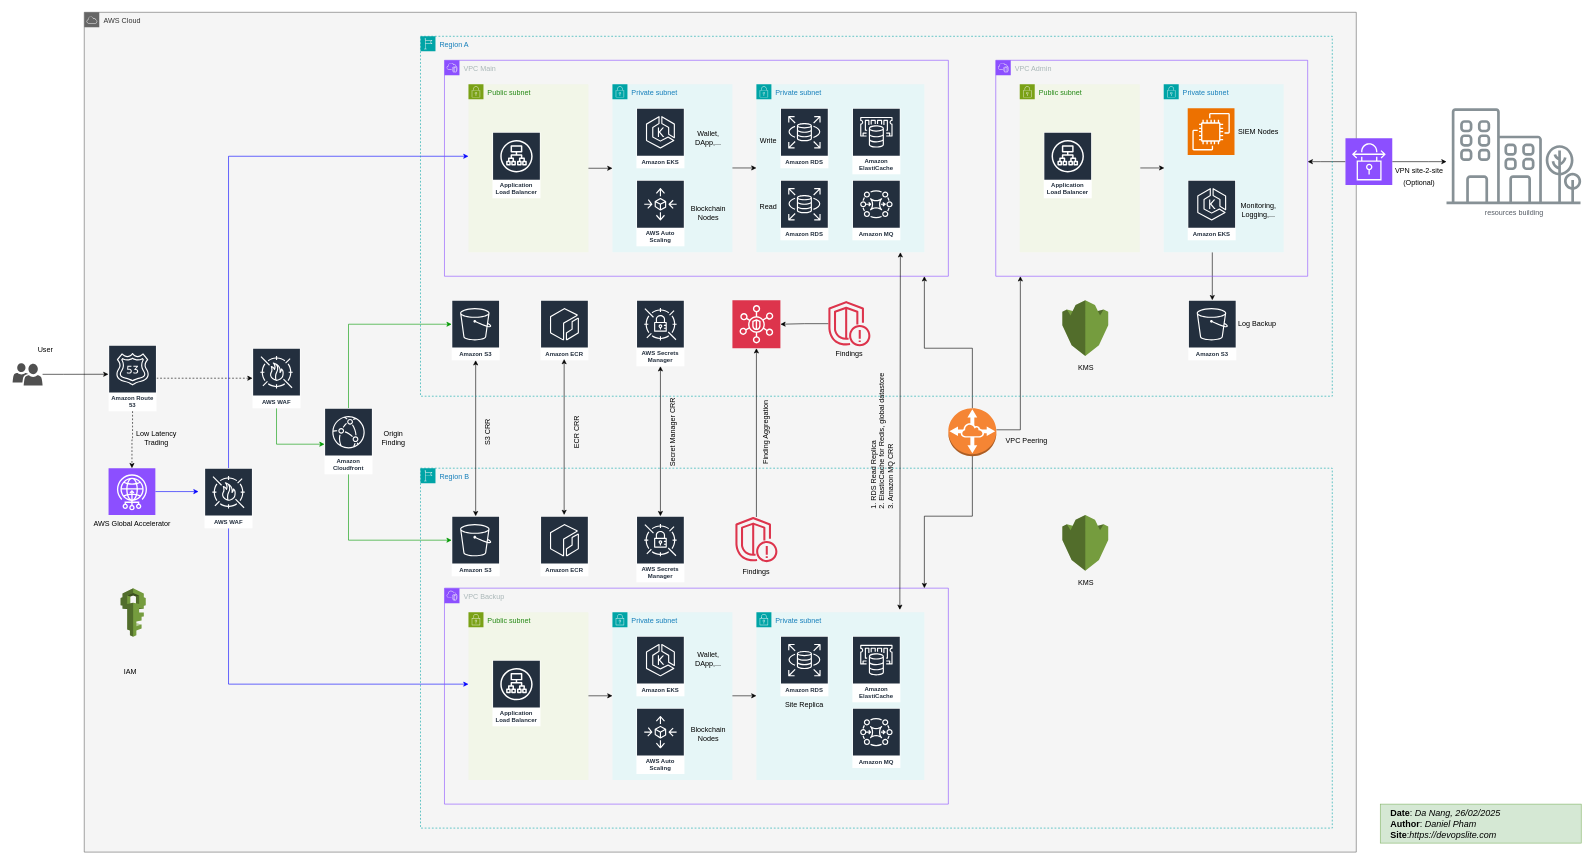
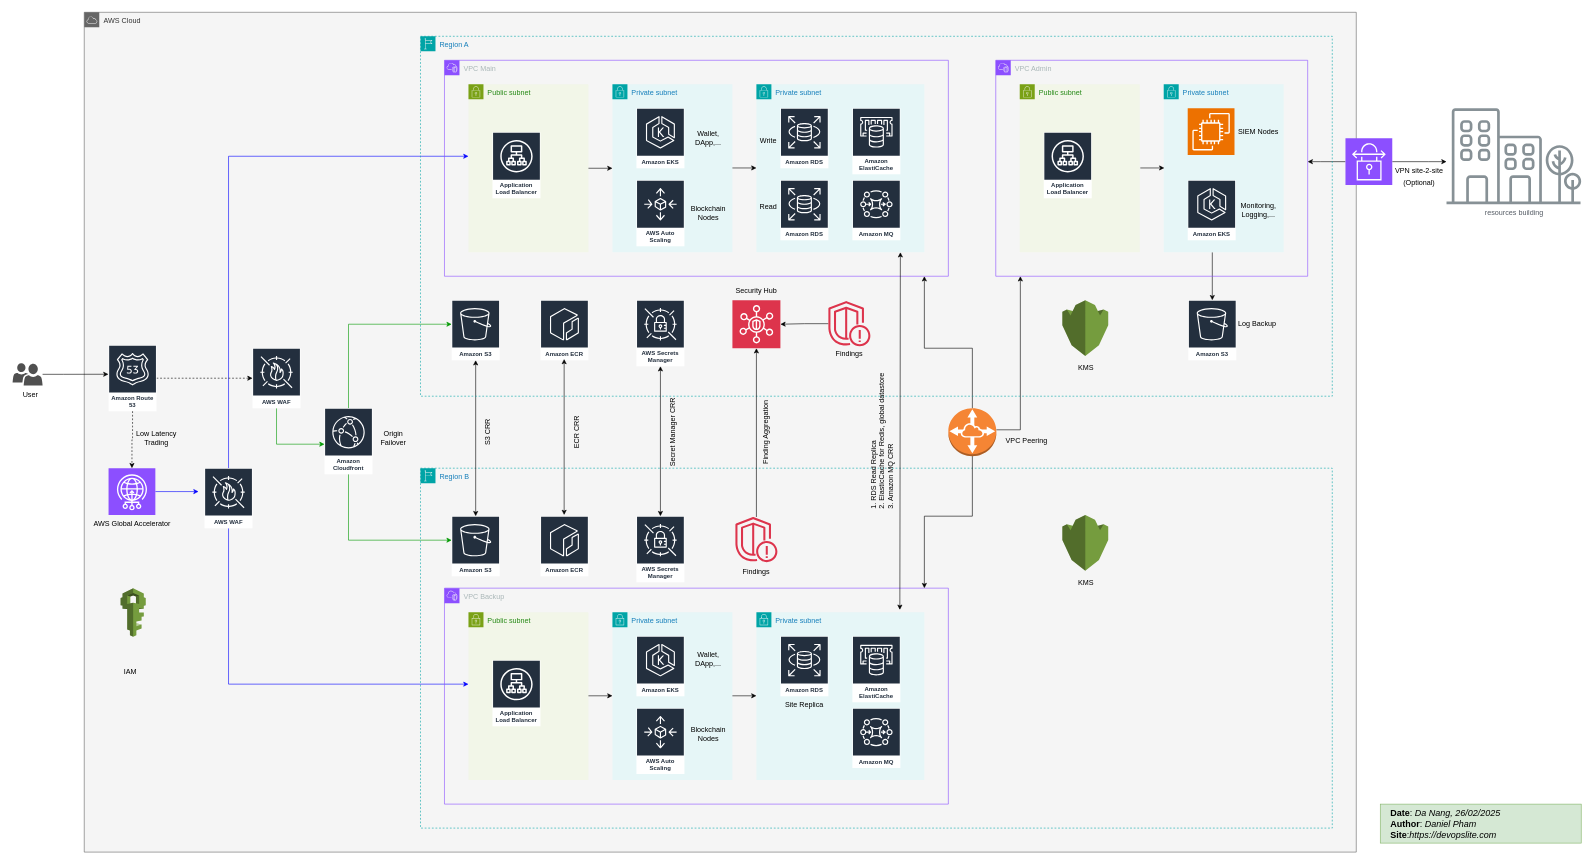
node "Security Hub": added
node "User": moved (45, 350) -> (30, 395)
node "Origin Finding": label "Origin Finding" -> "Origin Failover"
